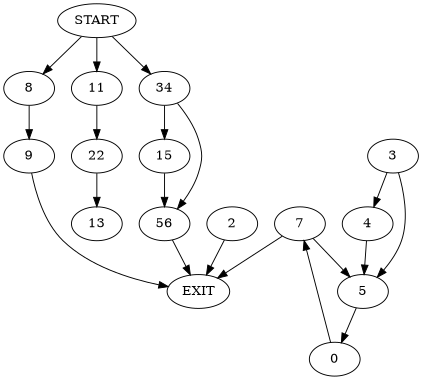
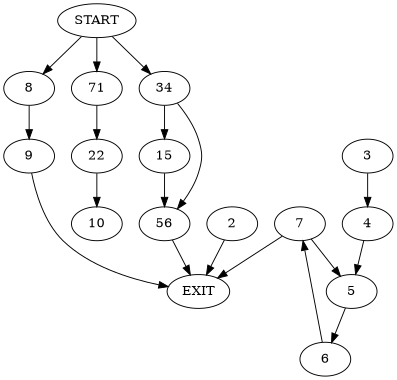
node "11": label "11" -> "71"
node "13": label "13" -> "10"
edge "3" -> "5": removed
node "0": label "0" -> "6"
